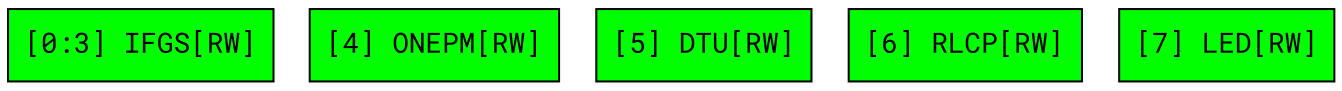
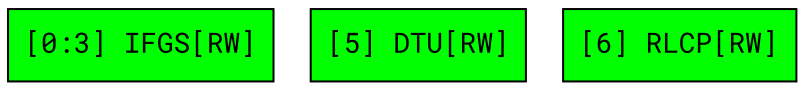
node "[4] ONEPM[RW]": removed
node "[7] LED[RW]": removed
